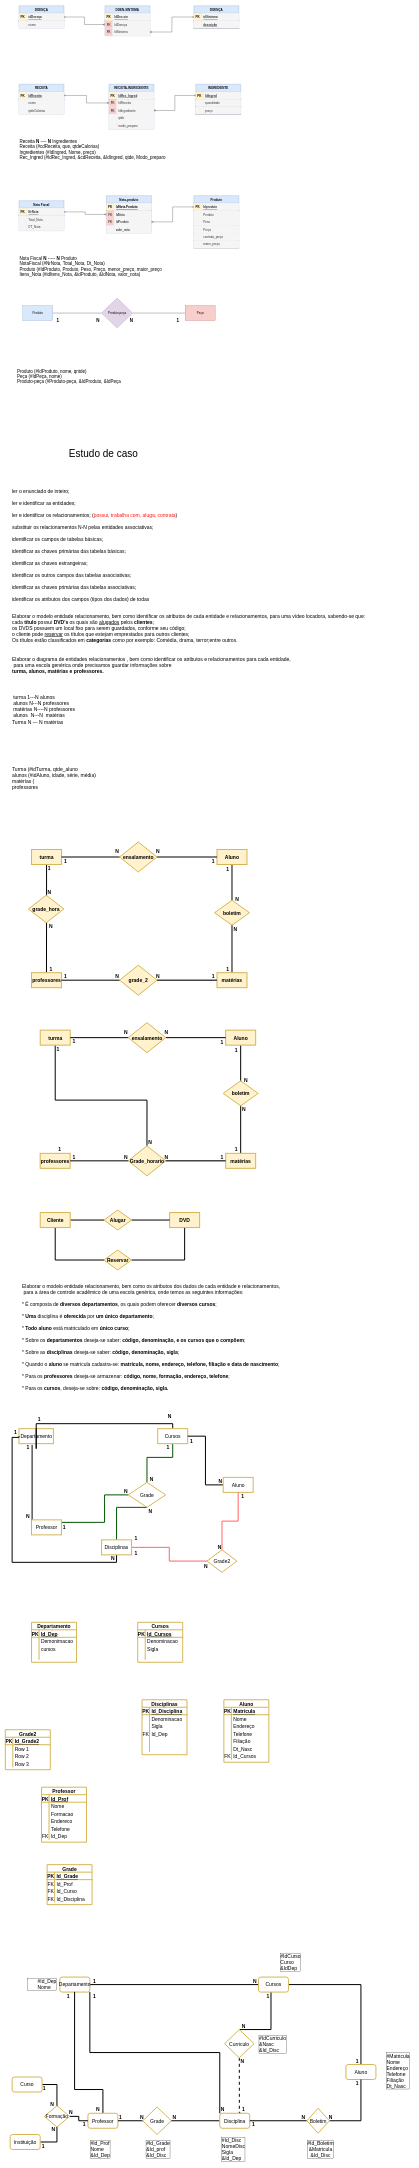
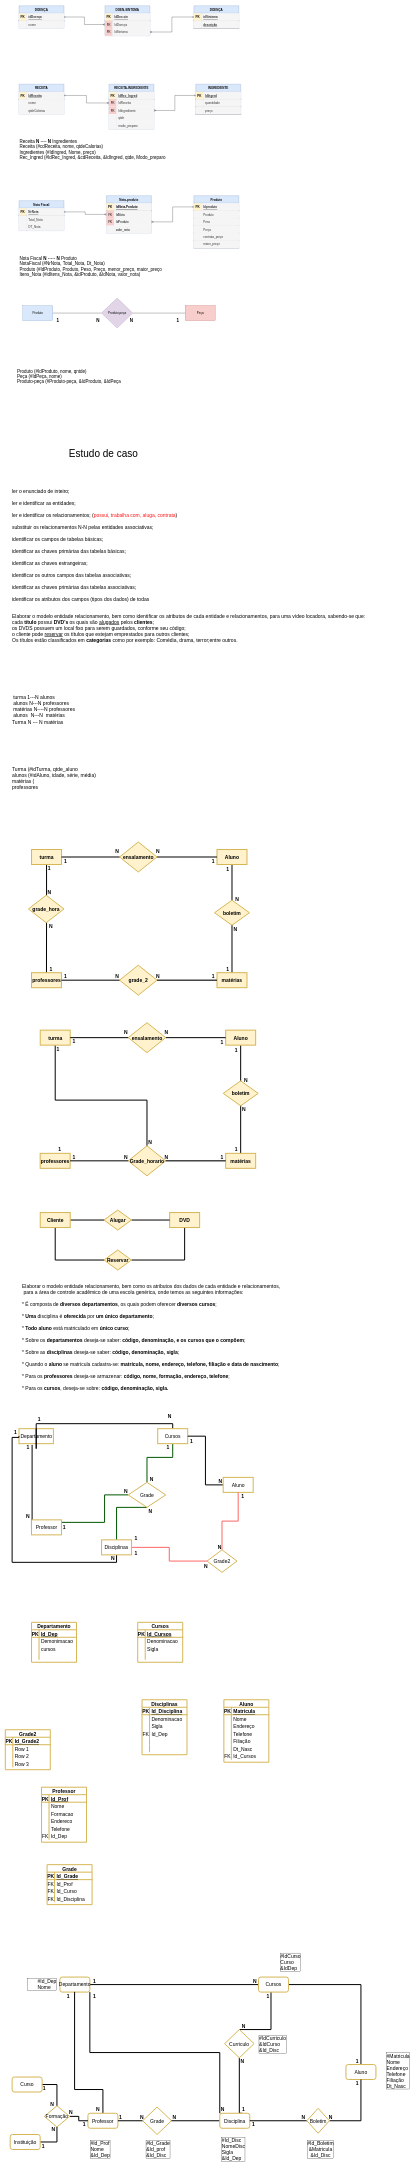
node "Receita N ---- N Ingredientes Receita (#cdReceita, que, qtdeCalorias) Ingredientes (#IdIngred, Nome, preço) Rec_Ingred (#IdRec_Ingred, &cdReceita, &IdIngred, qtde, Modo_preparo": label "Receita N ---- N Ingredientes Receita (#cdReceita, que, qtdeCalorias) Ingredientes (#IdIngred, Nome, preço) Rec_Ingred (#IdRec_Ingred, &cdReceita, &IdIngred, qtde, Modo_preparo" -> "Receita N ---- N Ingredientes Receita (#cdReceita, nome, qtdeCalorias) Ingredientes (#IdIngred, Nome, preço) Rec_Ingred (#IdRec_Ingred, &cdReceita, &IdIngred, qtde, Modo_preparo"
node "Elaborar o diagrama de entidades relacionamentos , bem como identificar os atributos e relacionamentos para cada entidade, para uma escola genérica onde precisamos guardar informações sobre turma, alunos, matérias e professores.": removed
node "#IdCurriculo &Nasc &Id_Disc": label "#IdCurriculo &Nasc &Id_Disc" -> "#IdCurriculo &IdCurso &Id_Disc"
edge "Curriculo" -- "Disciplina": style dashed -> solid
